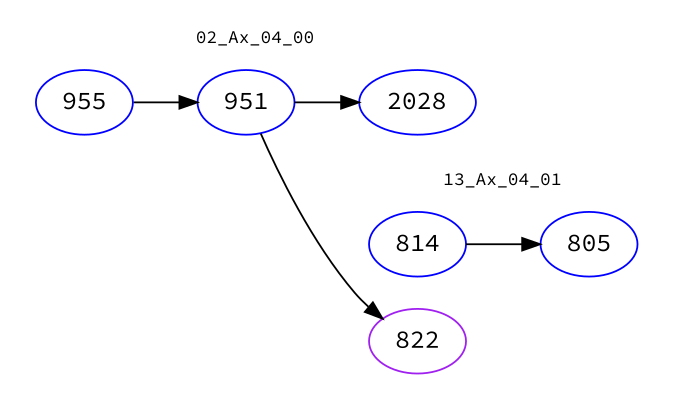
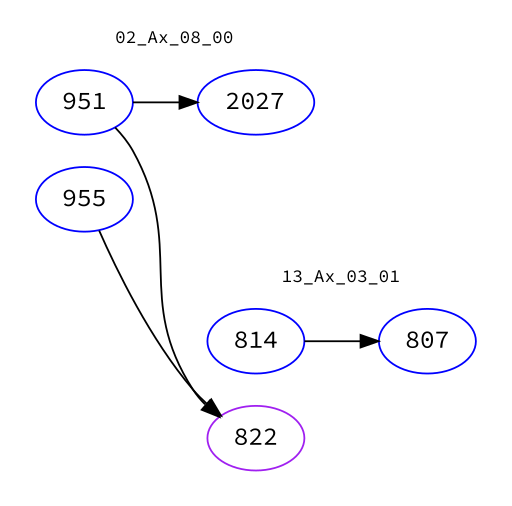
cluster "02_Ax_04_00": label "02_Ax_04_00" -> "02_Ax_08_00"
edge "955" -> "951": now "955" -> "822"
node "2028": label "2028" -> "2027"
cluster "13_Ax_04_01": label "13_Ax_04_01" -> "13_Ax_03_01"
node "805": label "805" -> "807"
